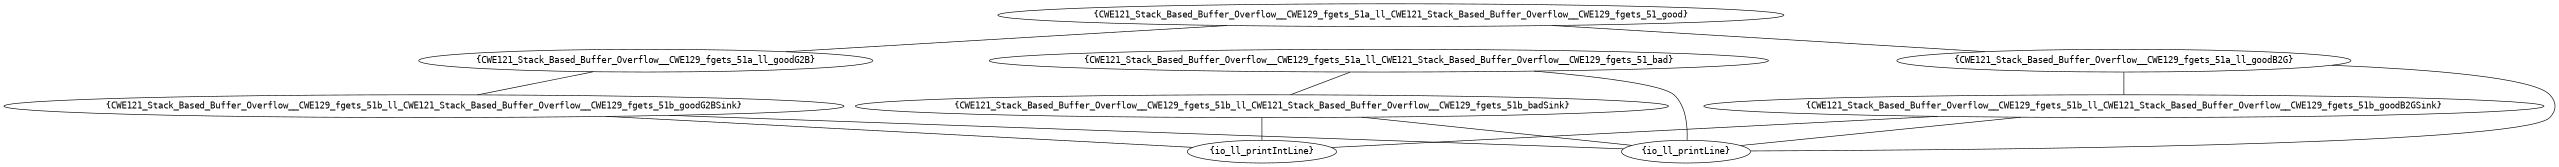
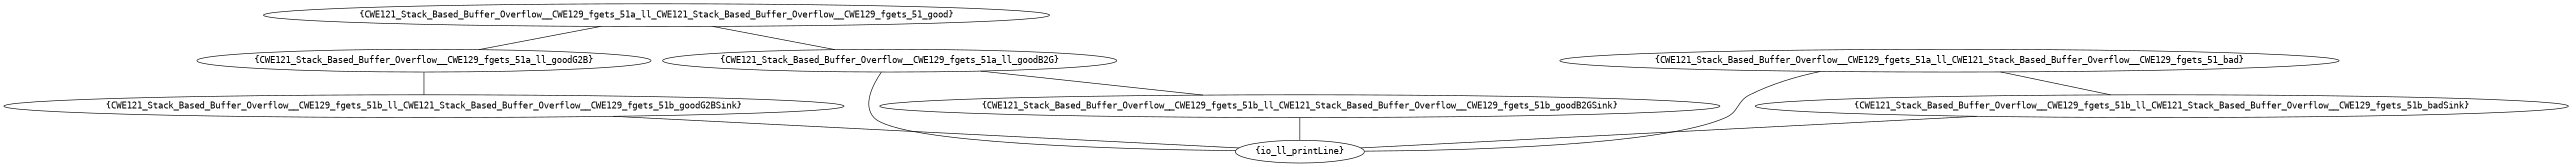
node "{io_ll_printIntLine}": removed
